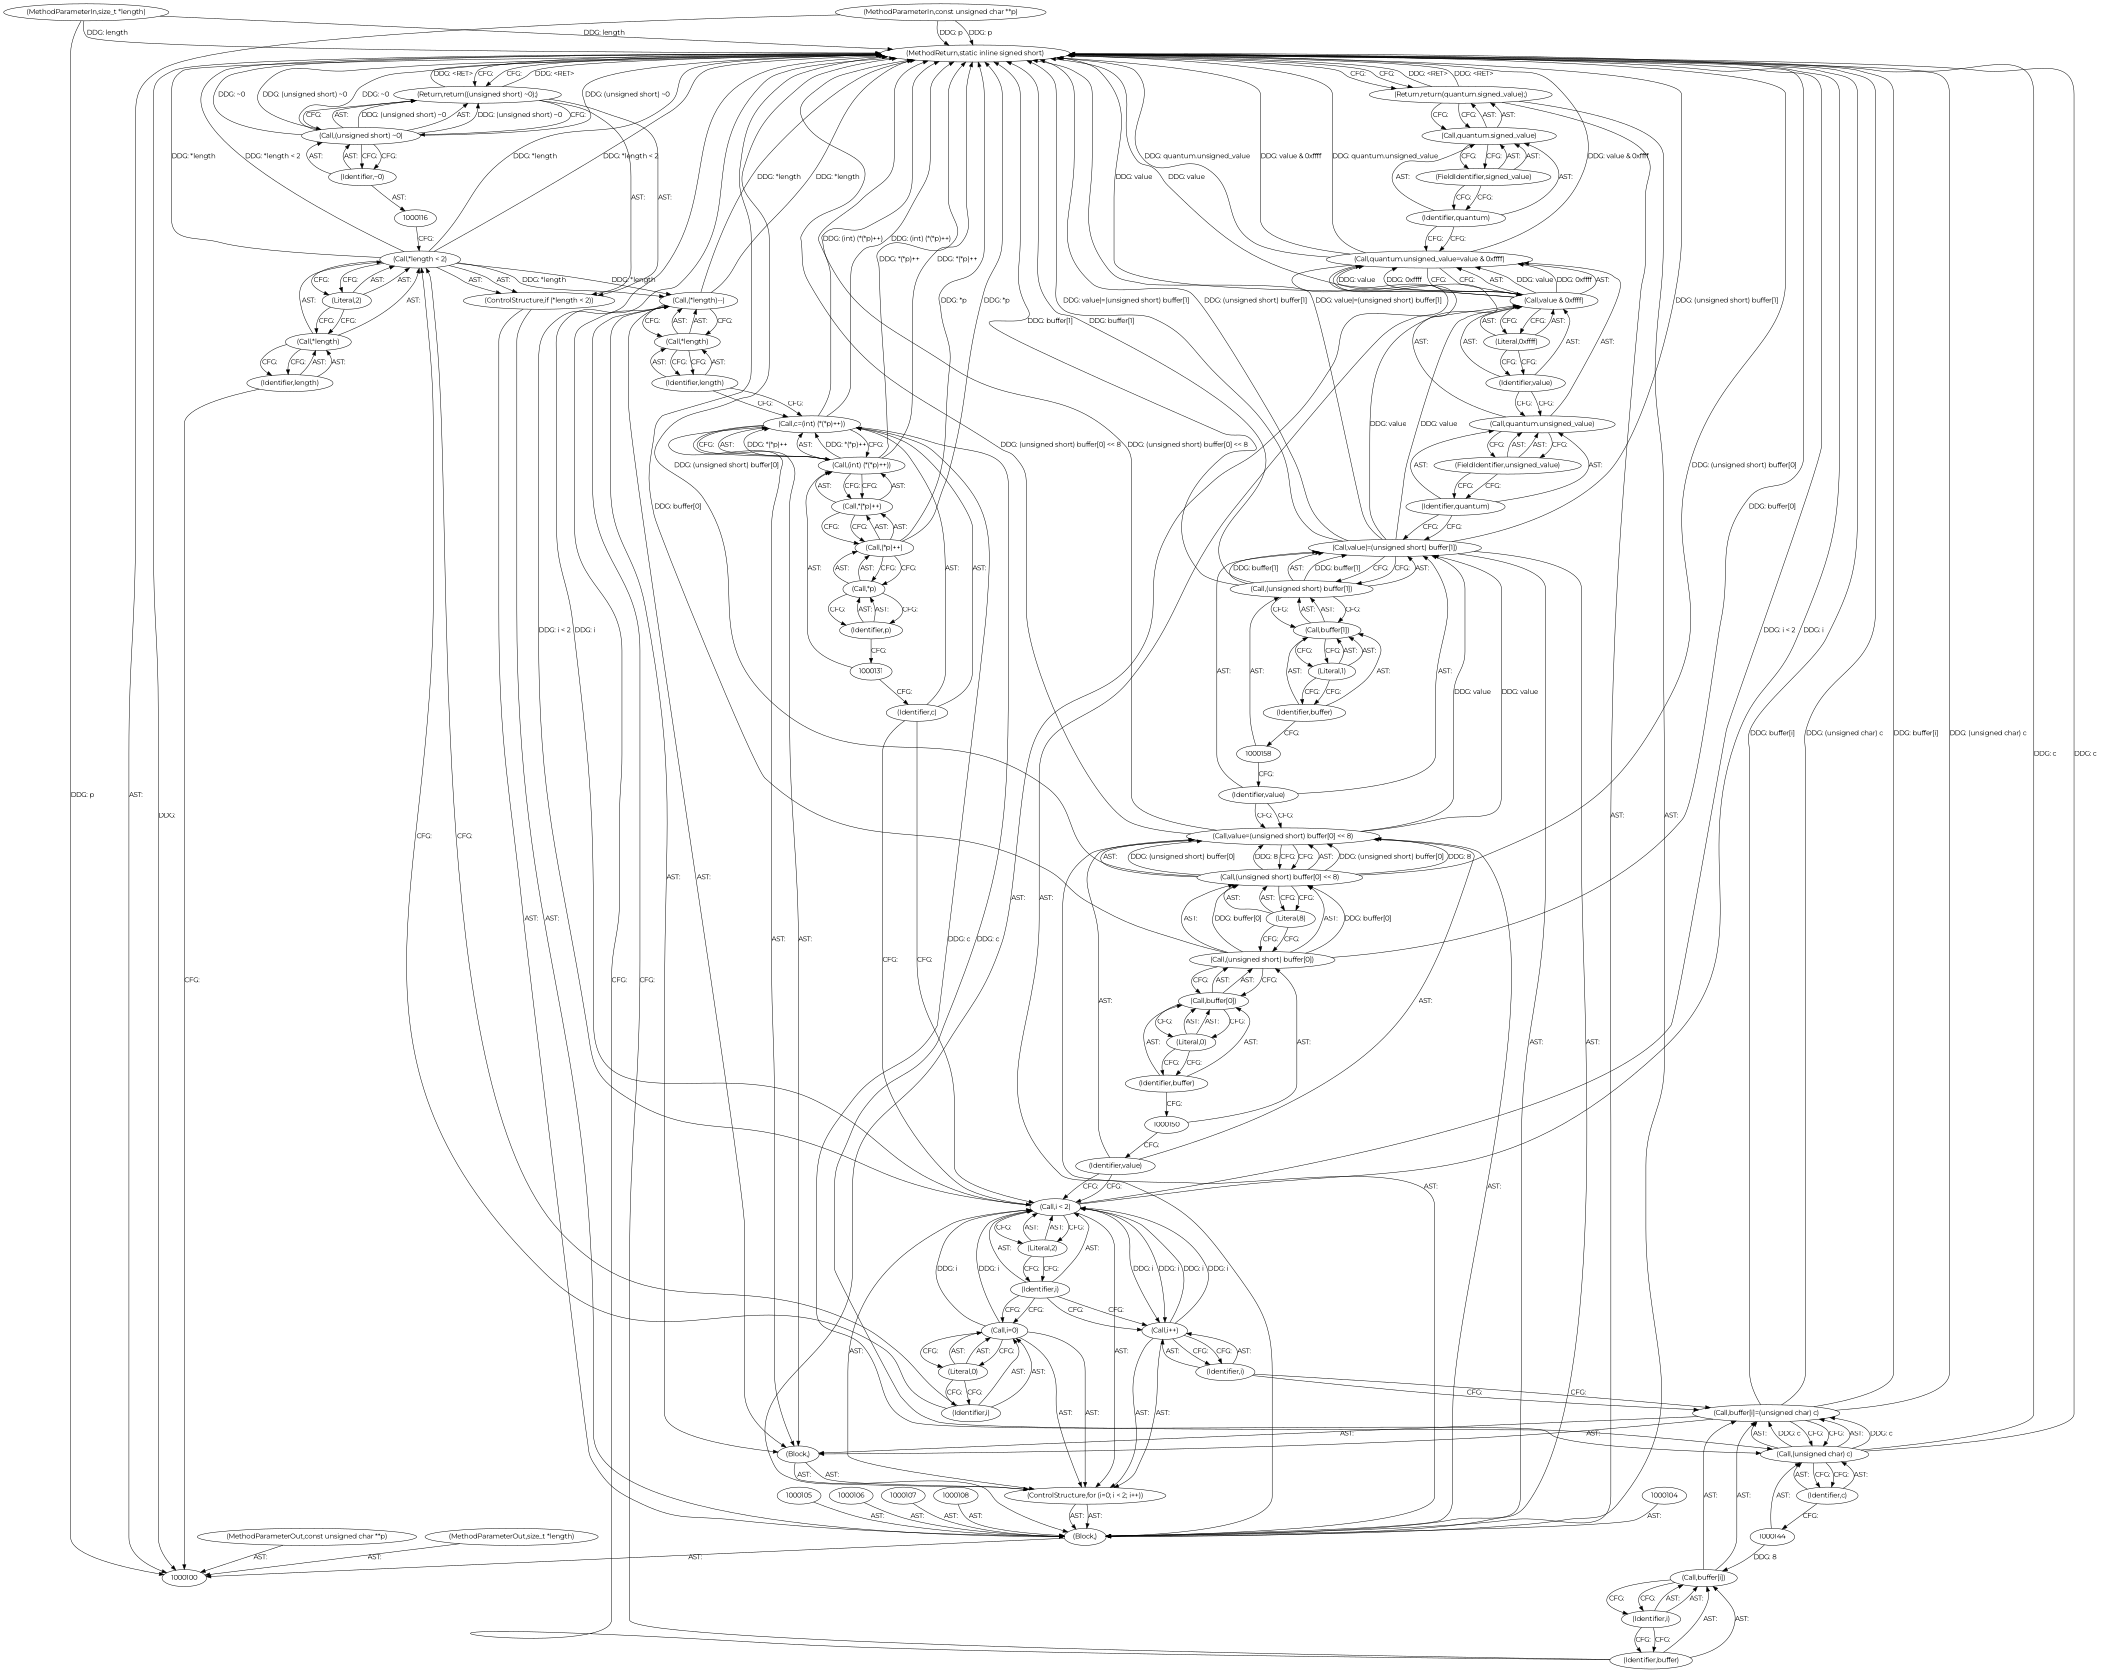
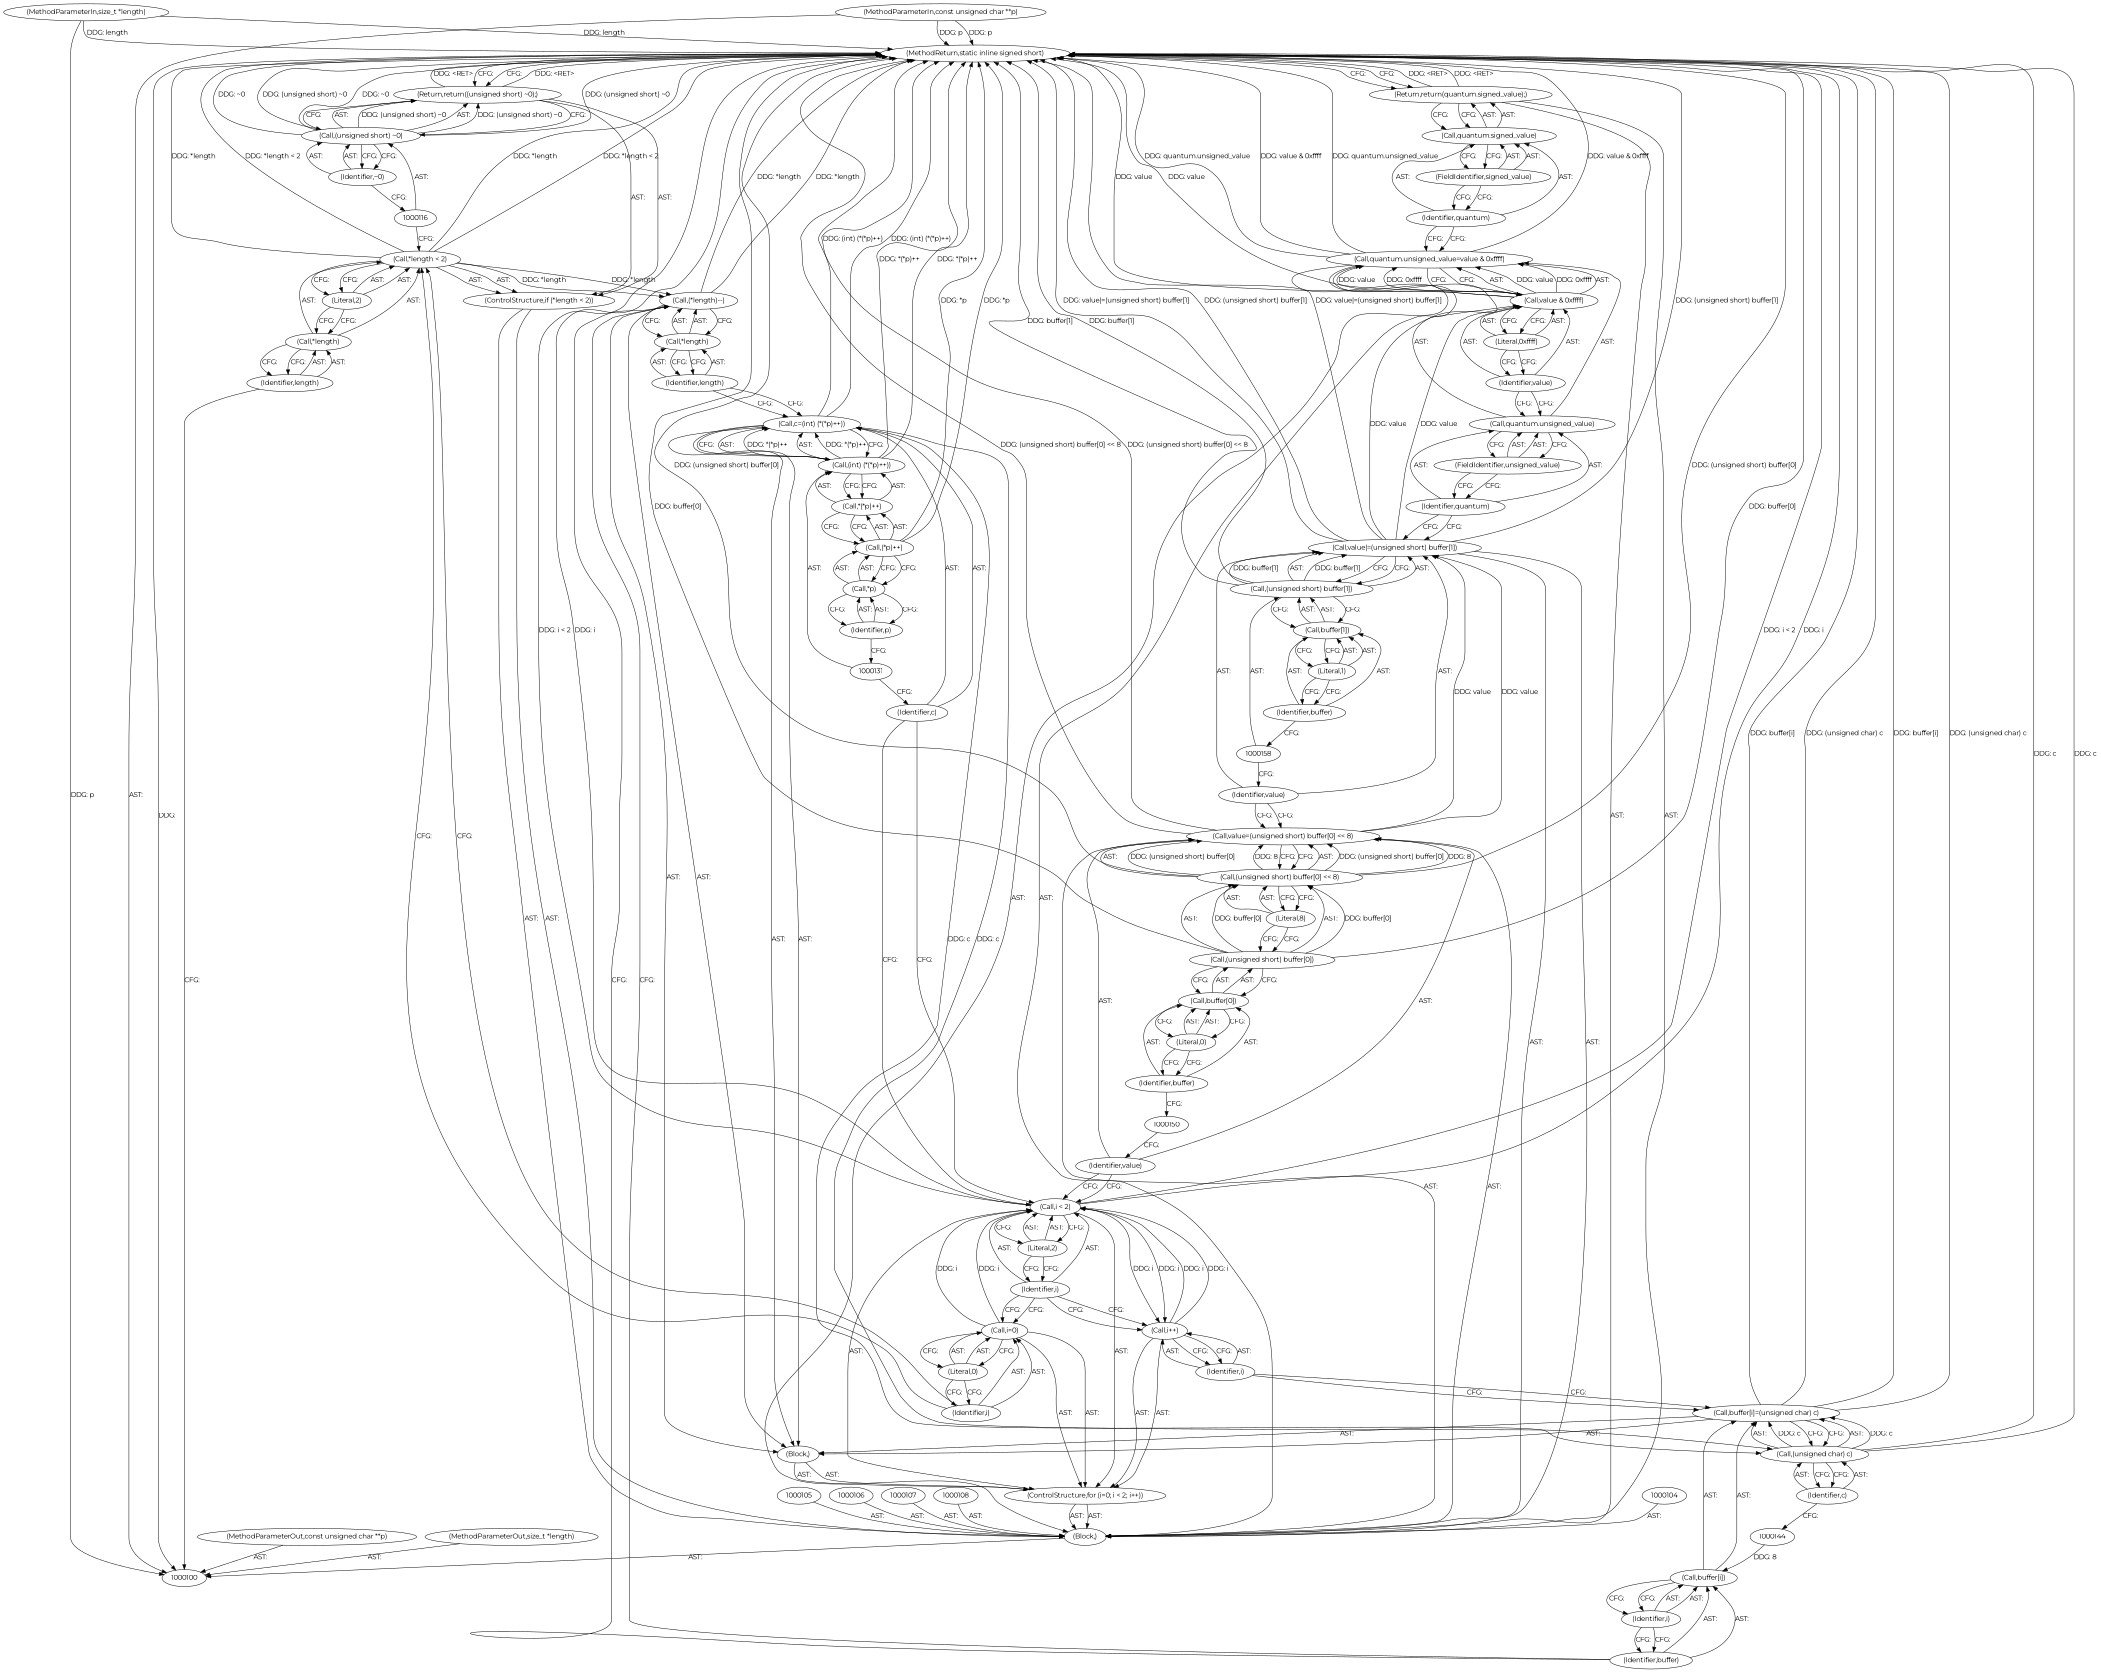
edge "1000116" -> "(Call,(unsigned short) ~0)": added, label "AST:"
edge "(Identifier,~0)" -> "1000116": label "AST: " -> "CFG: "
edge "1000150" -> "(Call,(unsigned short) buffer[0])": removed, label "AST:"
edge "1000144" -> "(Call,(unsigned char) c)": removed, label "AST:"
